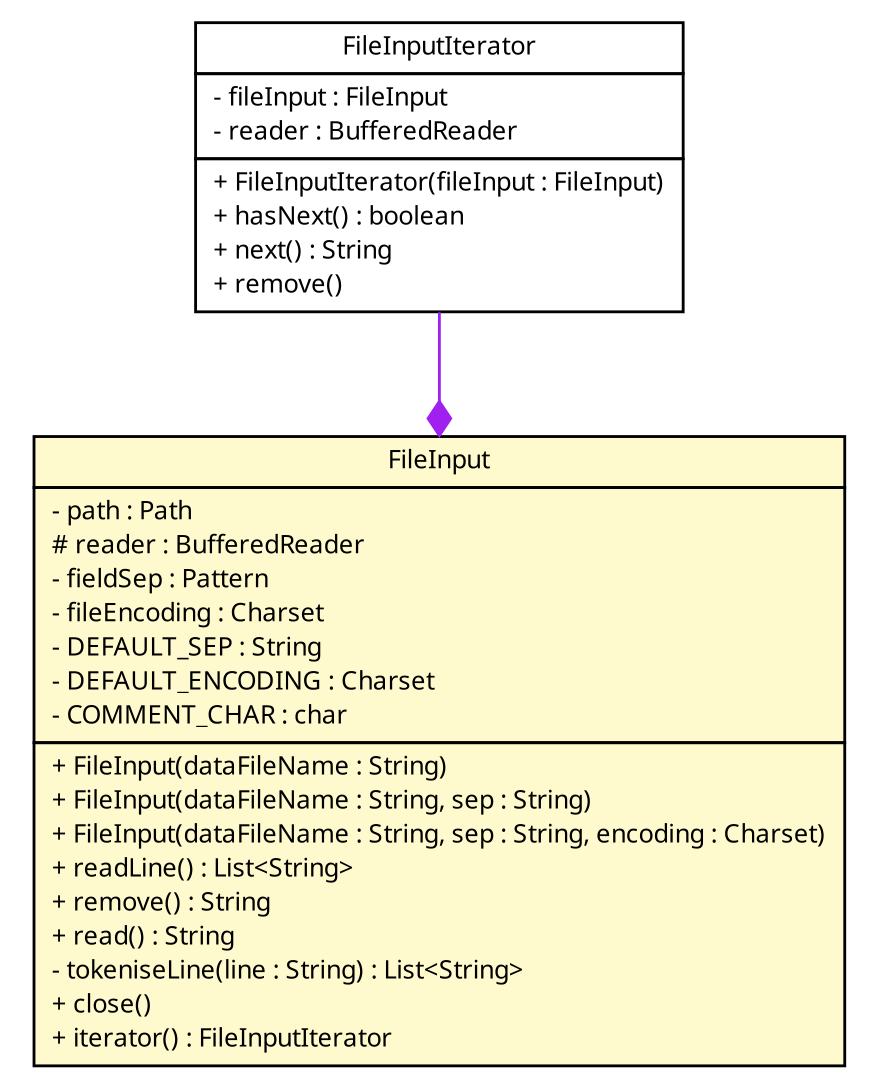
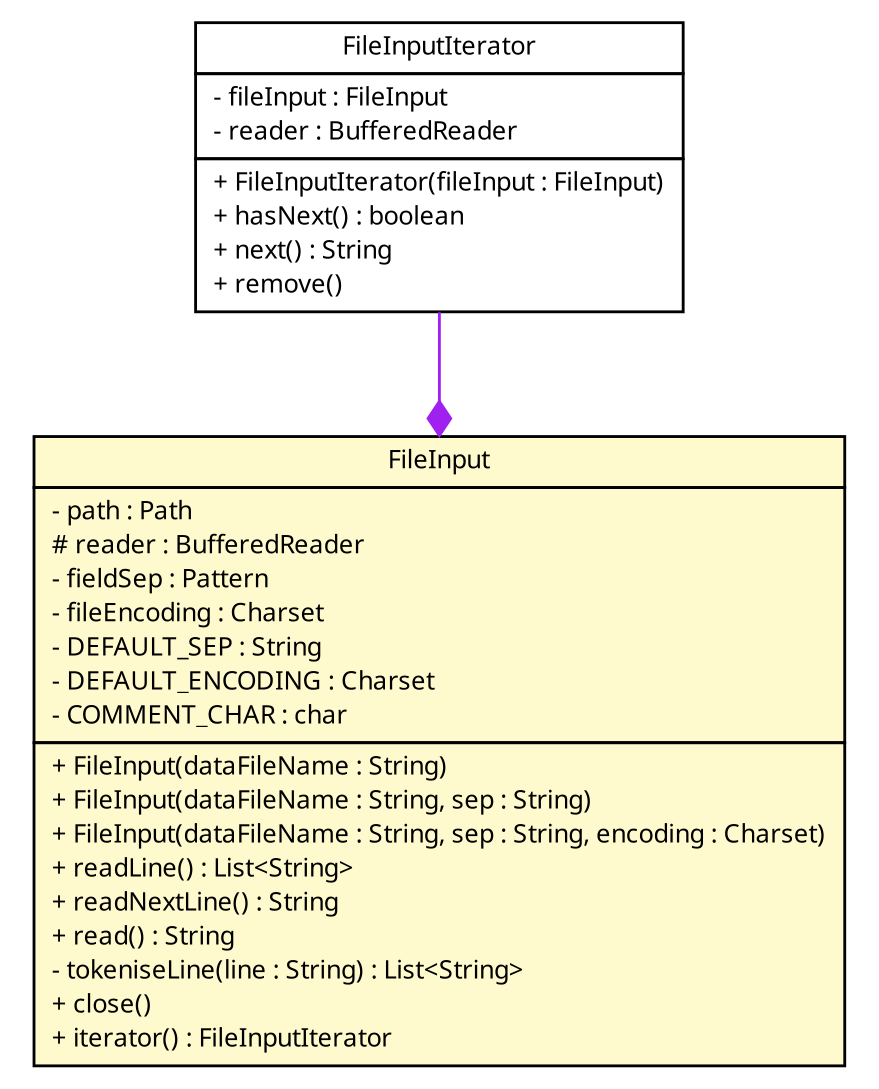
node "FileInput": text "+ remove() : String" -> "+ readNextLine() : String"
